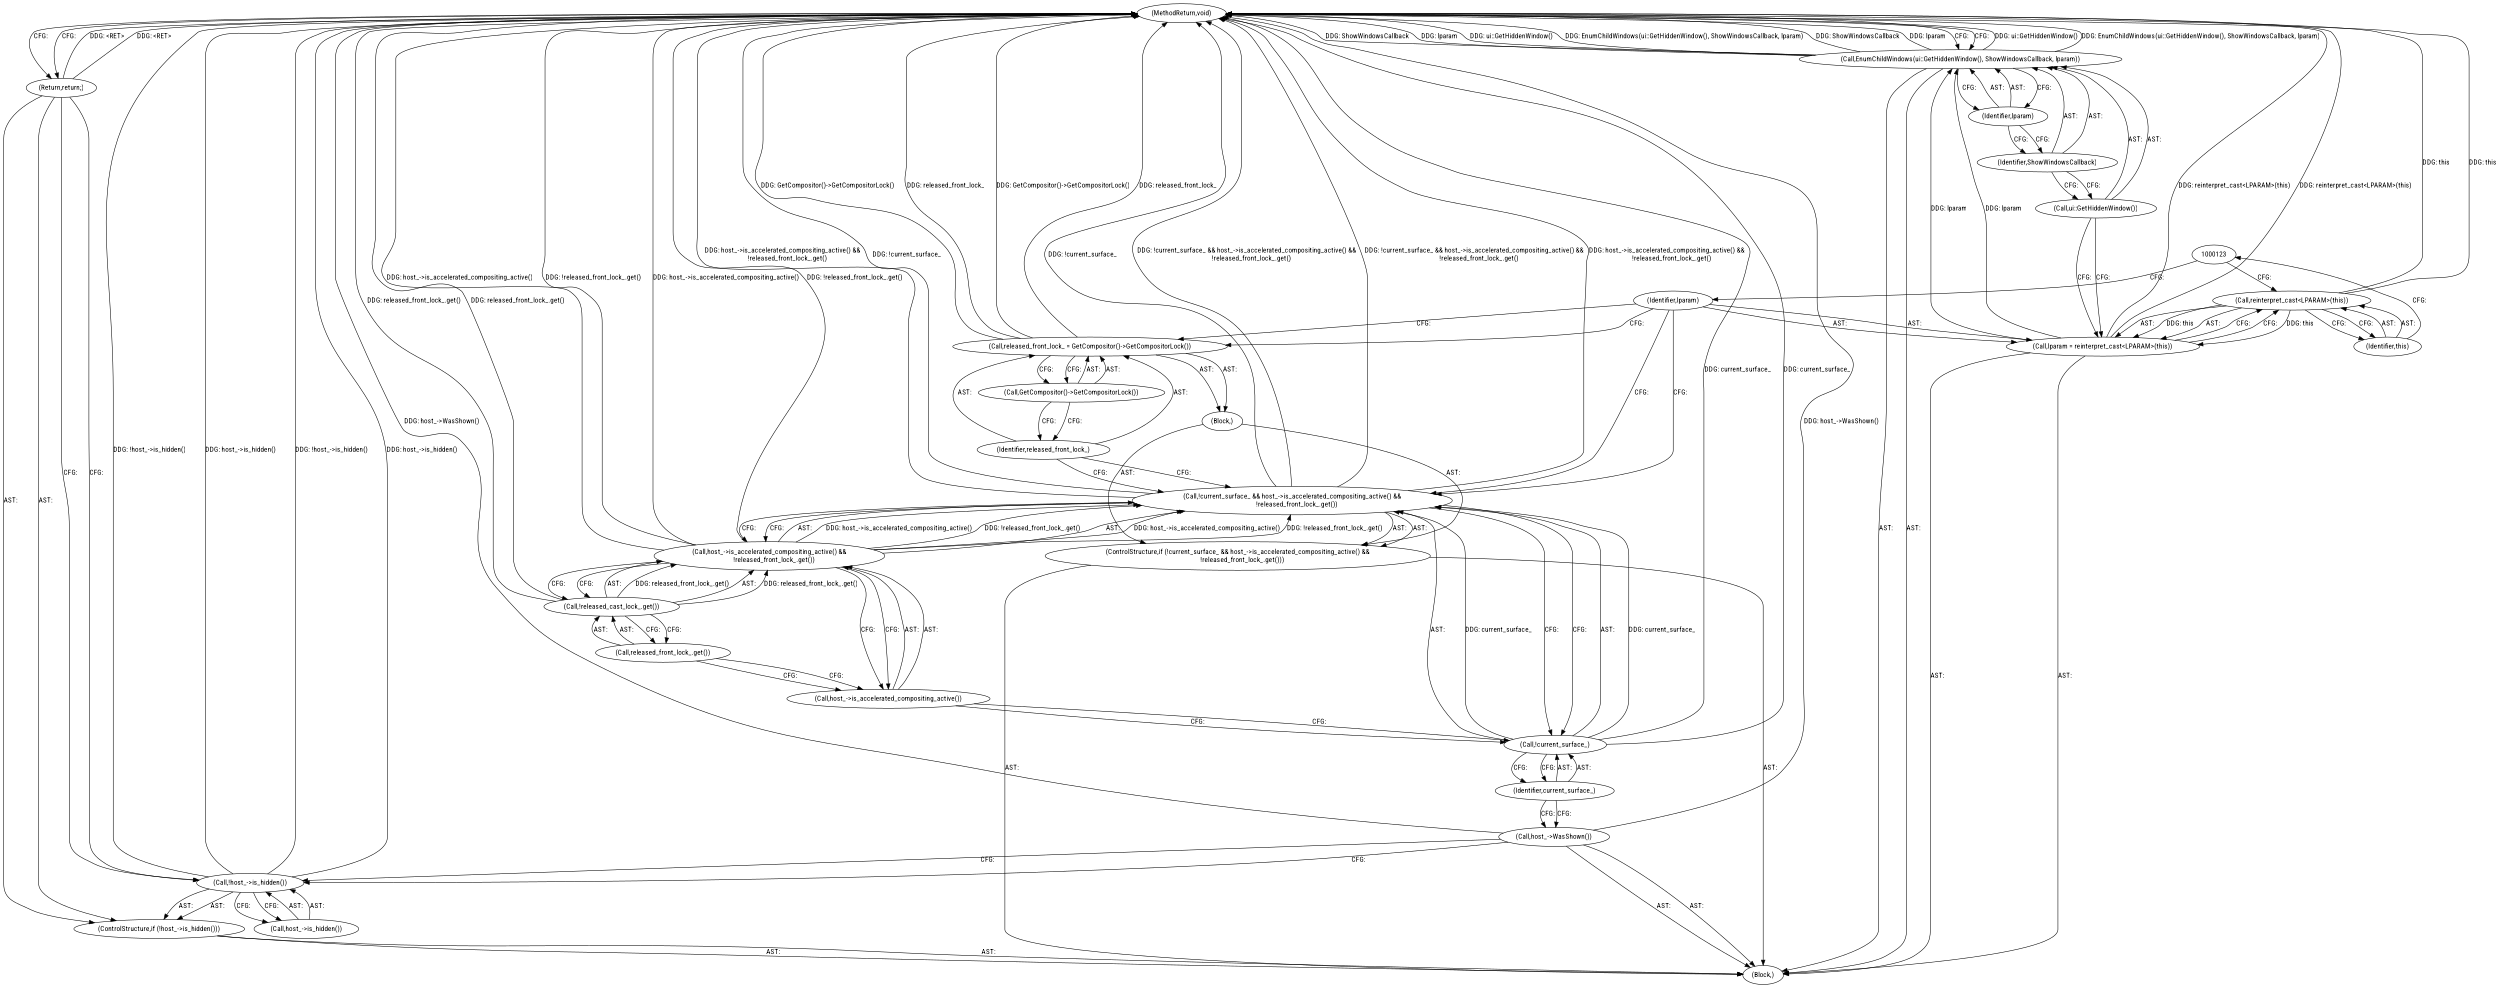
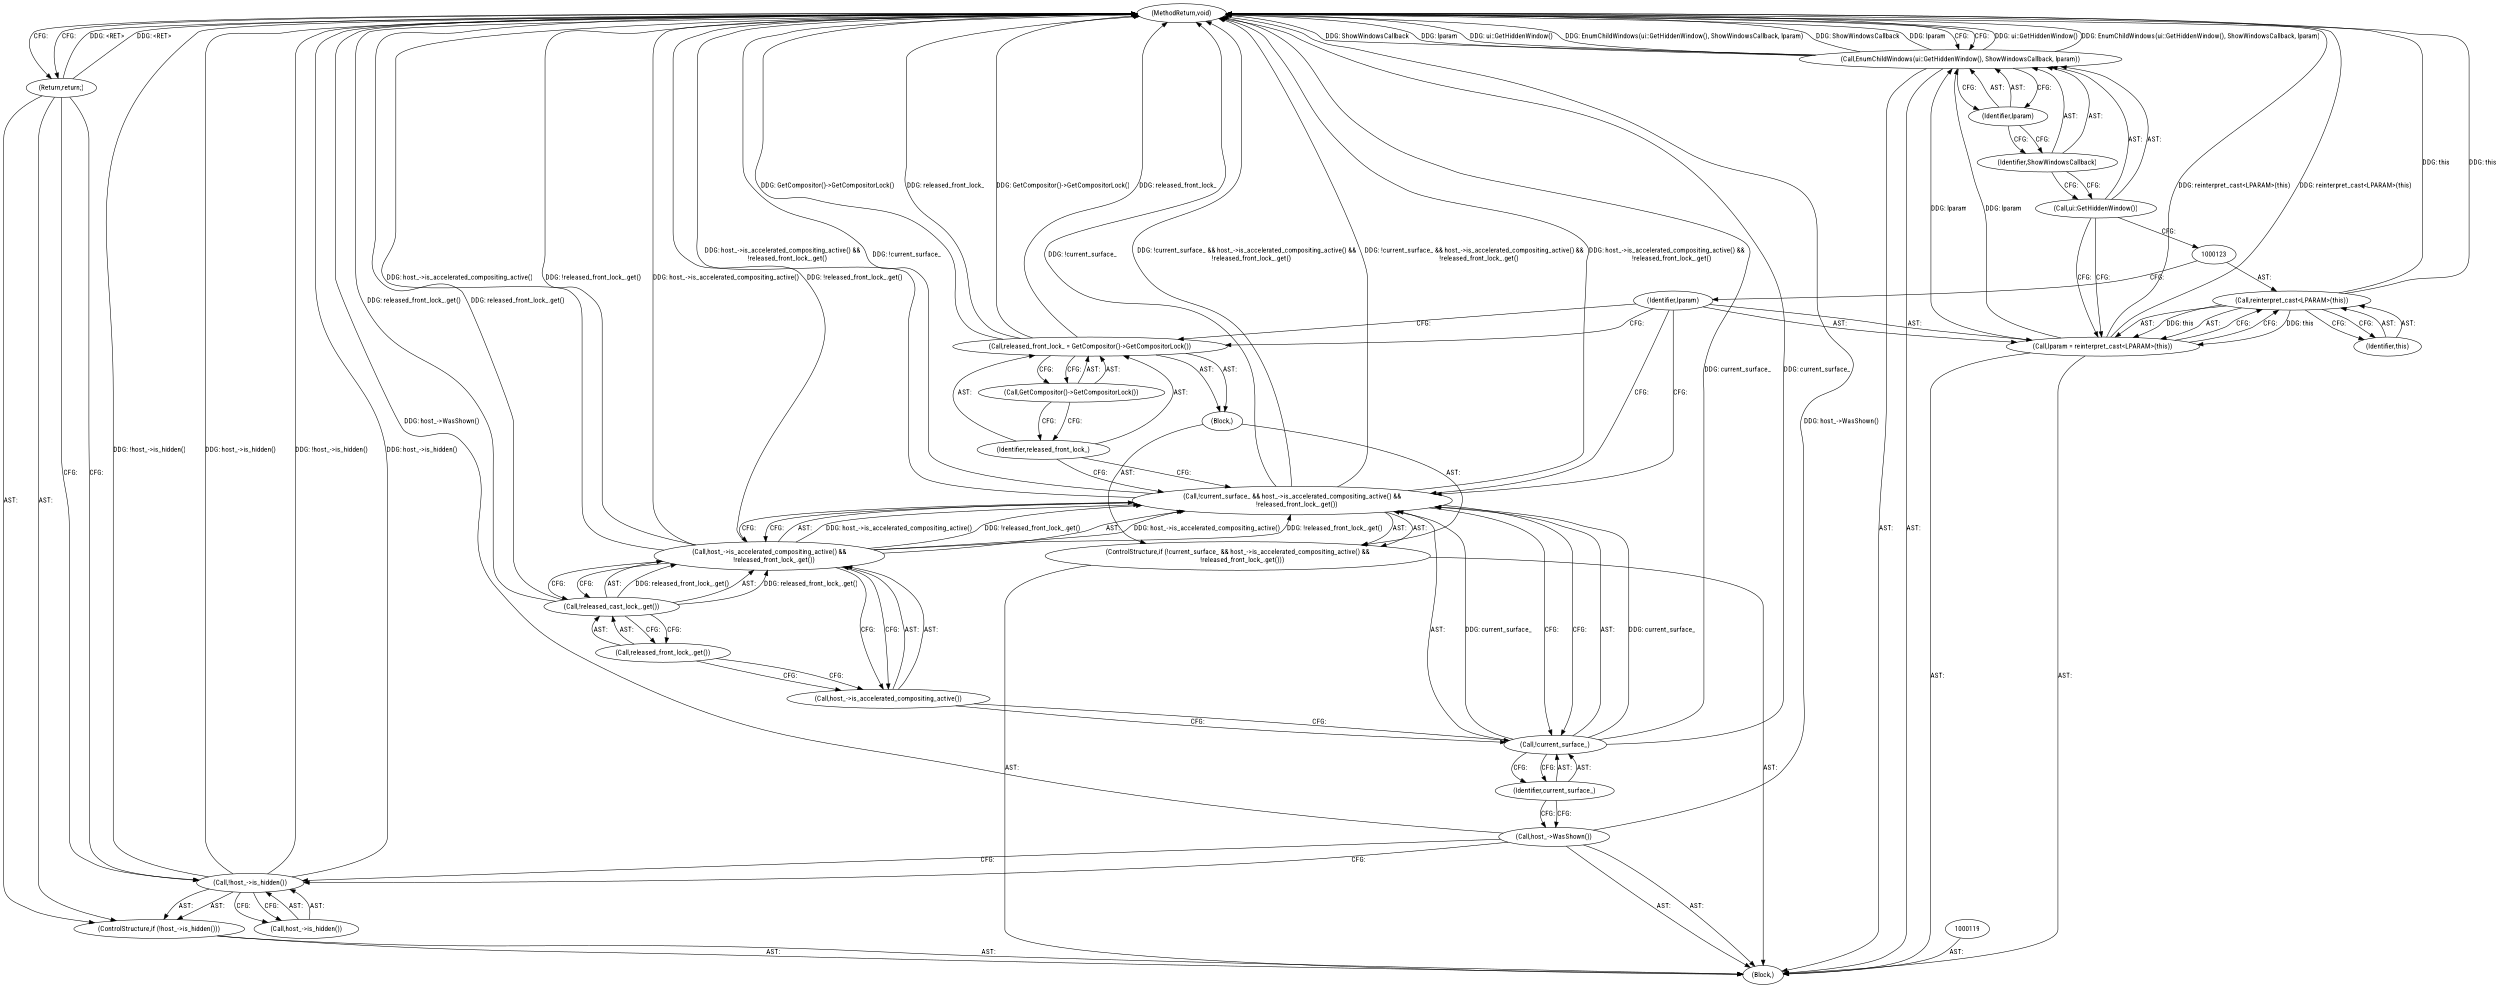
edge "1000123" -> "(Call,reinterpret_cast<LPARAM>(this))": label "CFG: " -> "AST: "
edge "(Identifier,this)" -> "1000123": now "(Call,ui::GetHiddenWindow())" -> "1000123"
node "1000119": added
